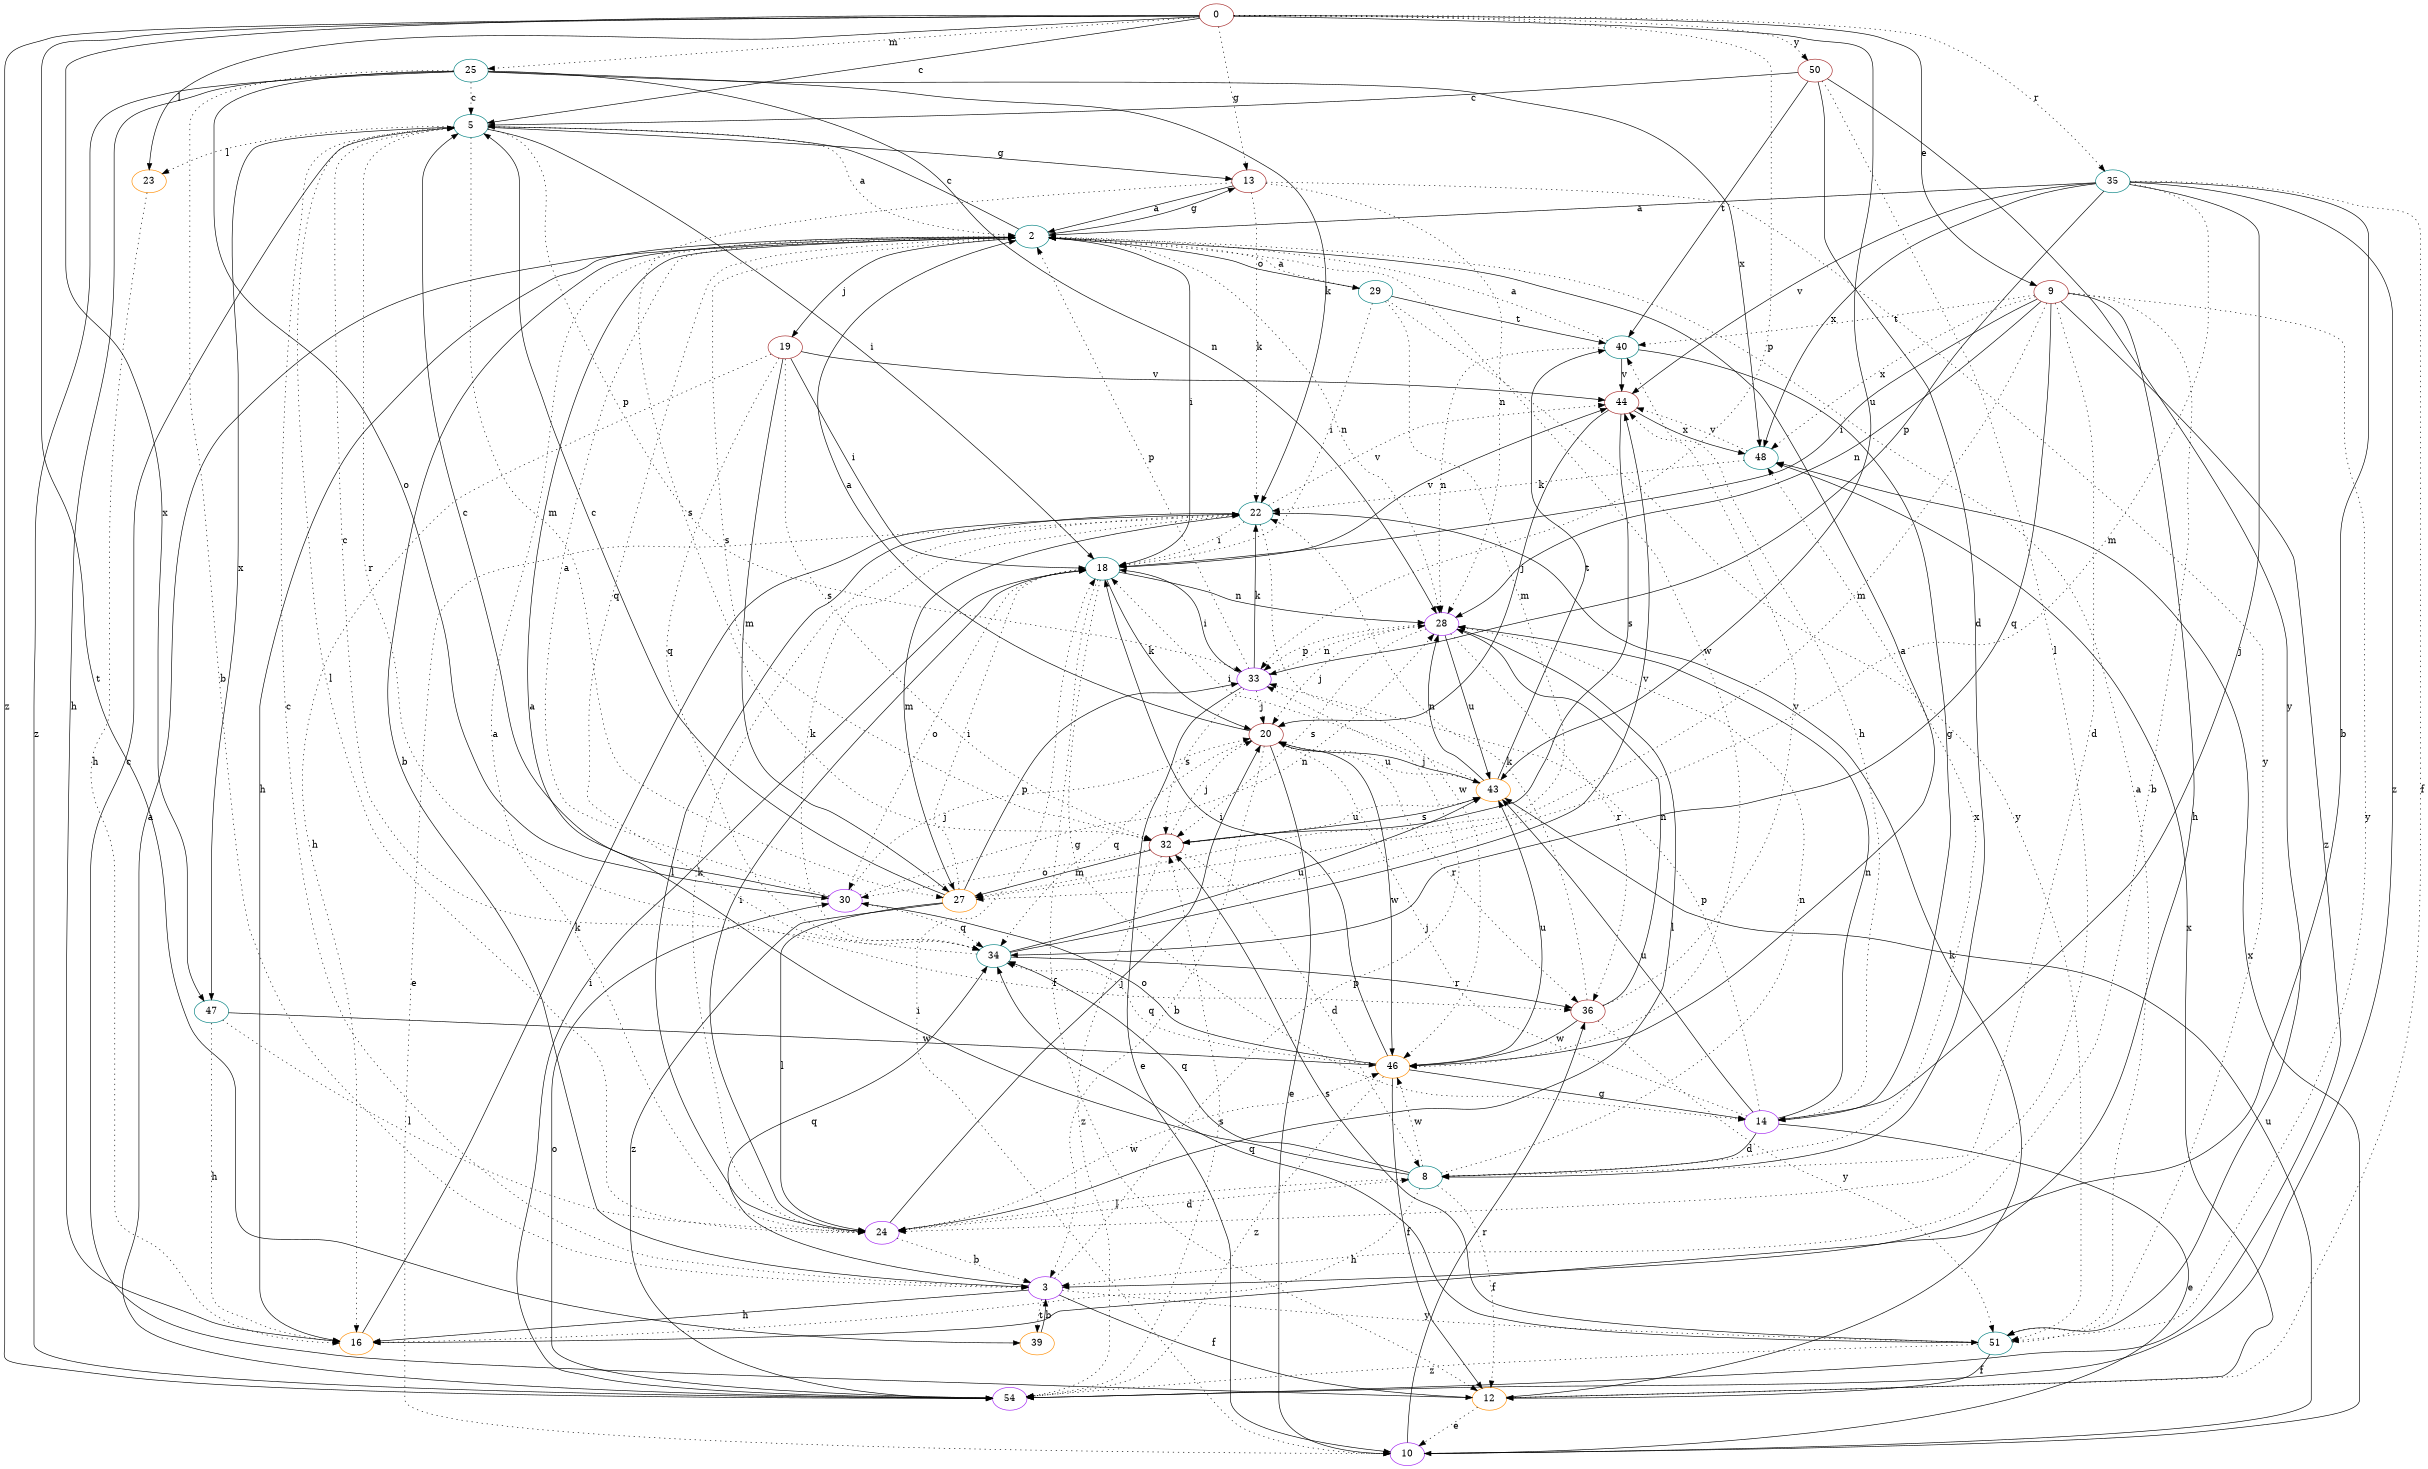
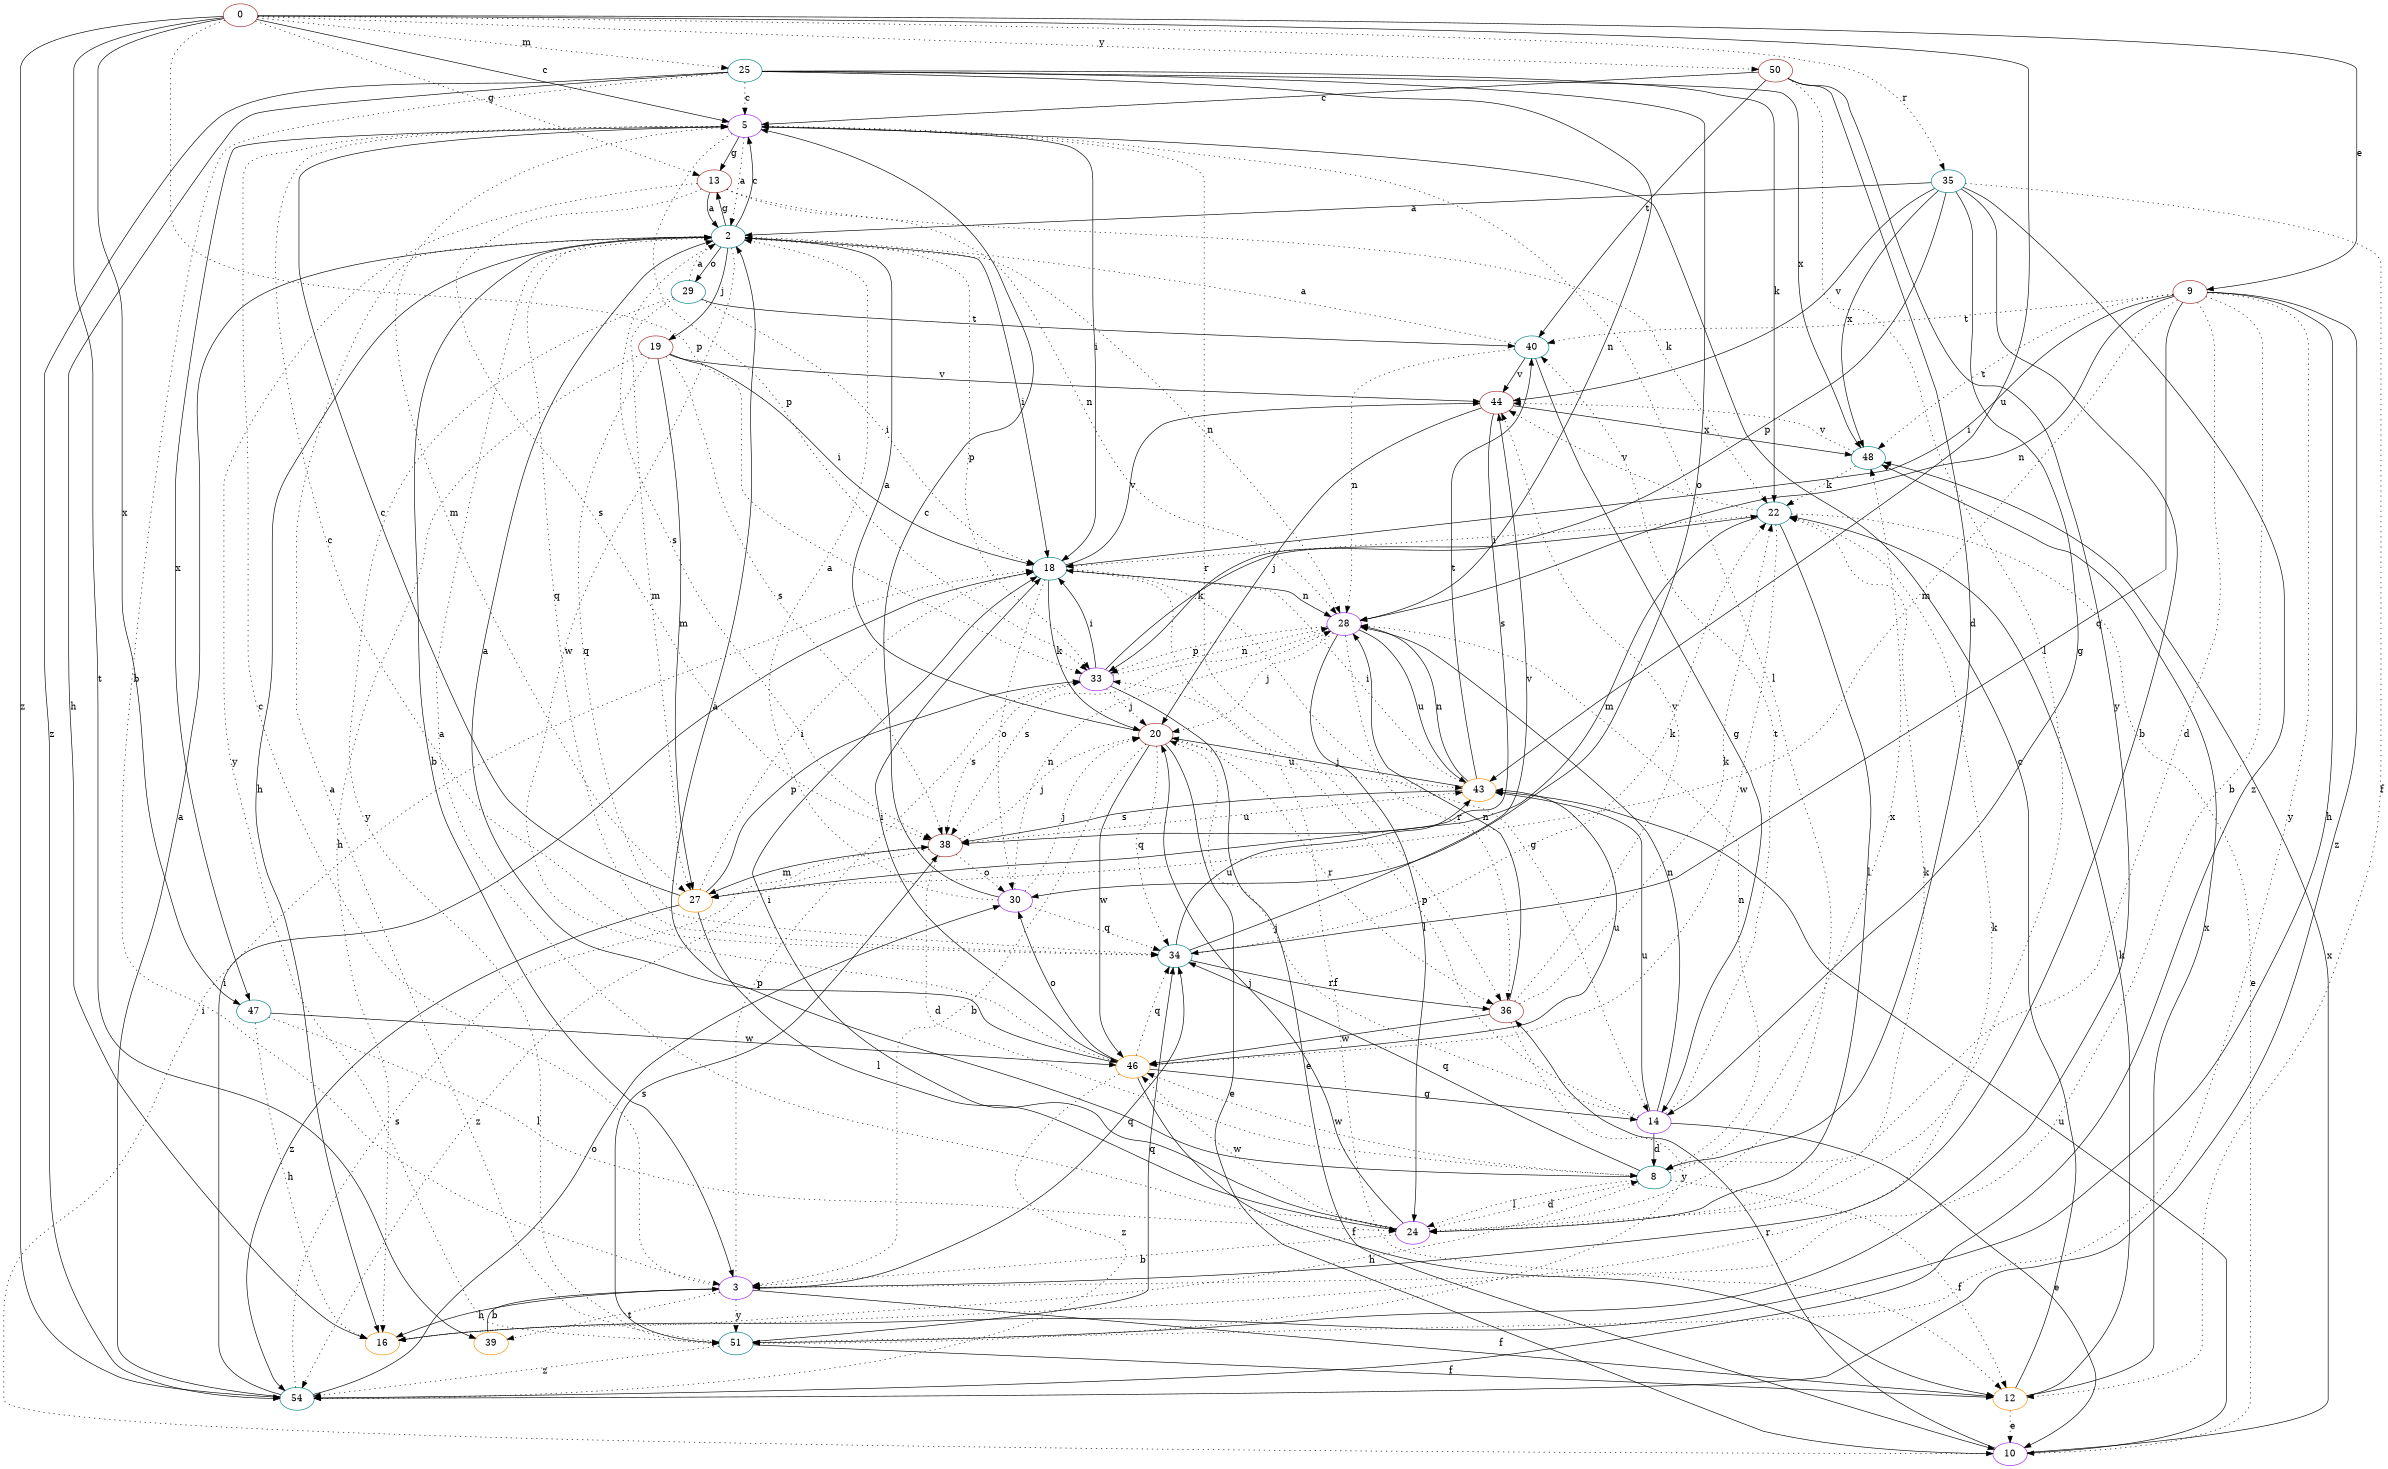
node "5": color teal -> purple
node "23": removed
edge "9" -> "48": label "x" -> "t"
edge "33" -> "2": reversed
edge "35" -> "14": label "j" -> "g"
edge "35" -> "27": removed, label "m"
edge "14" -> "40": label "h" -> "t"
edge "16" -> "22": style solid -> dotted
node "32": label "32" -> "38"
node "54": color purple -> teal
